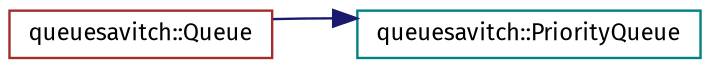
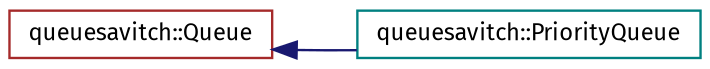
edge "queuesavitch::Queue" -> "queuesavitch::PriorityQueue": reversed
